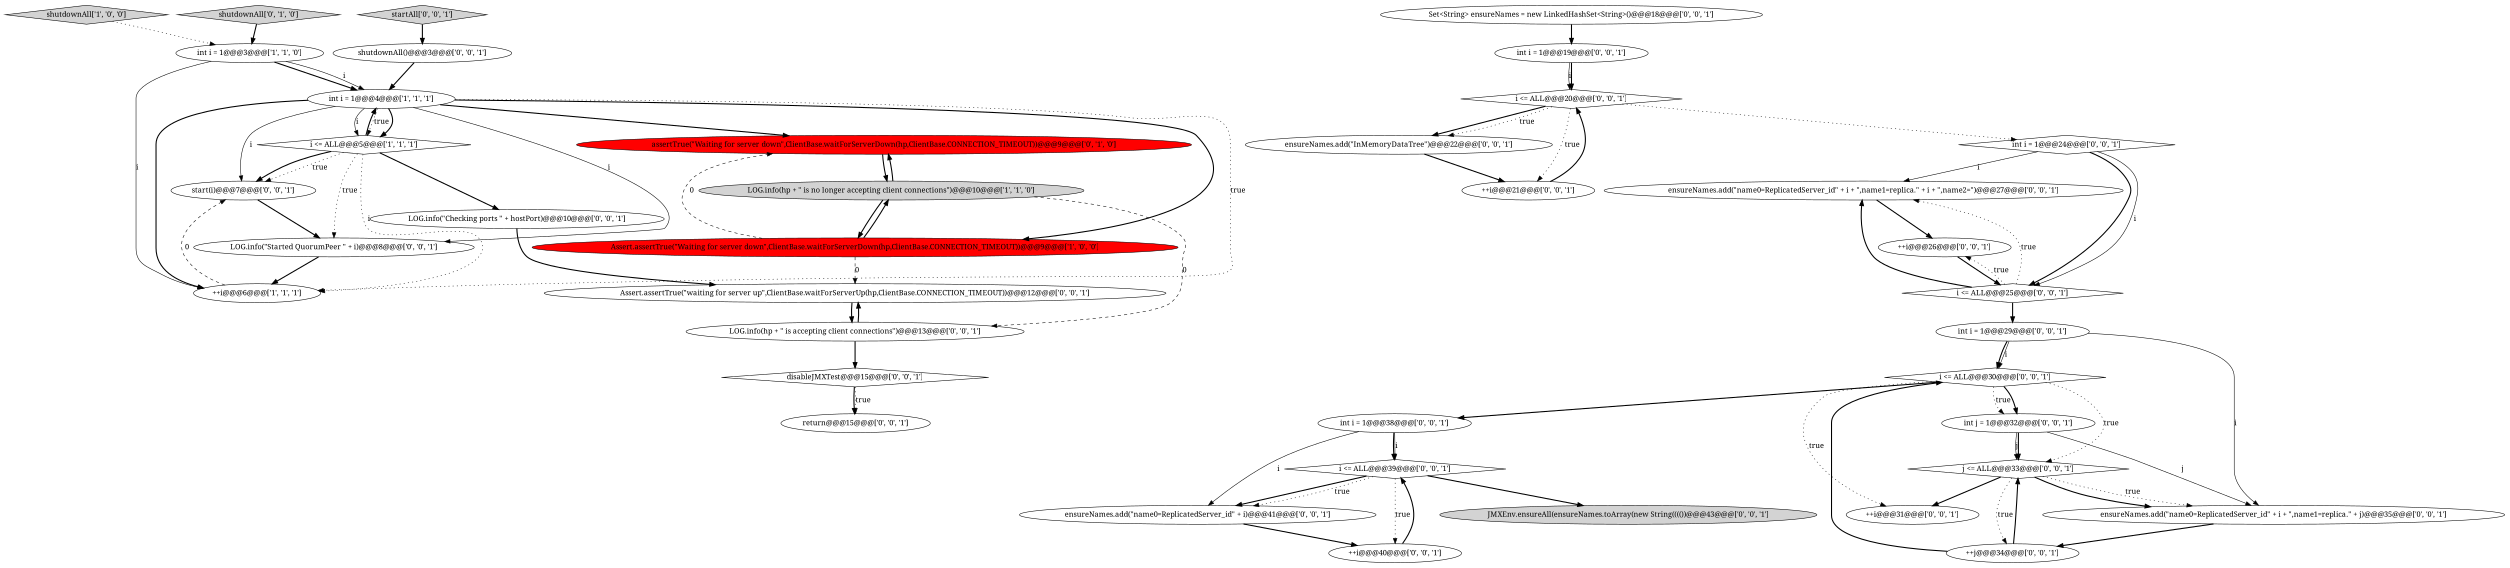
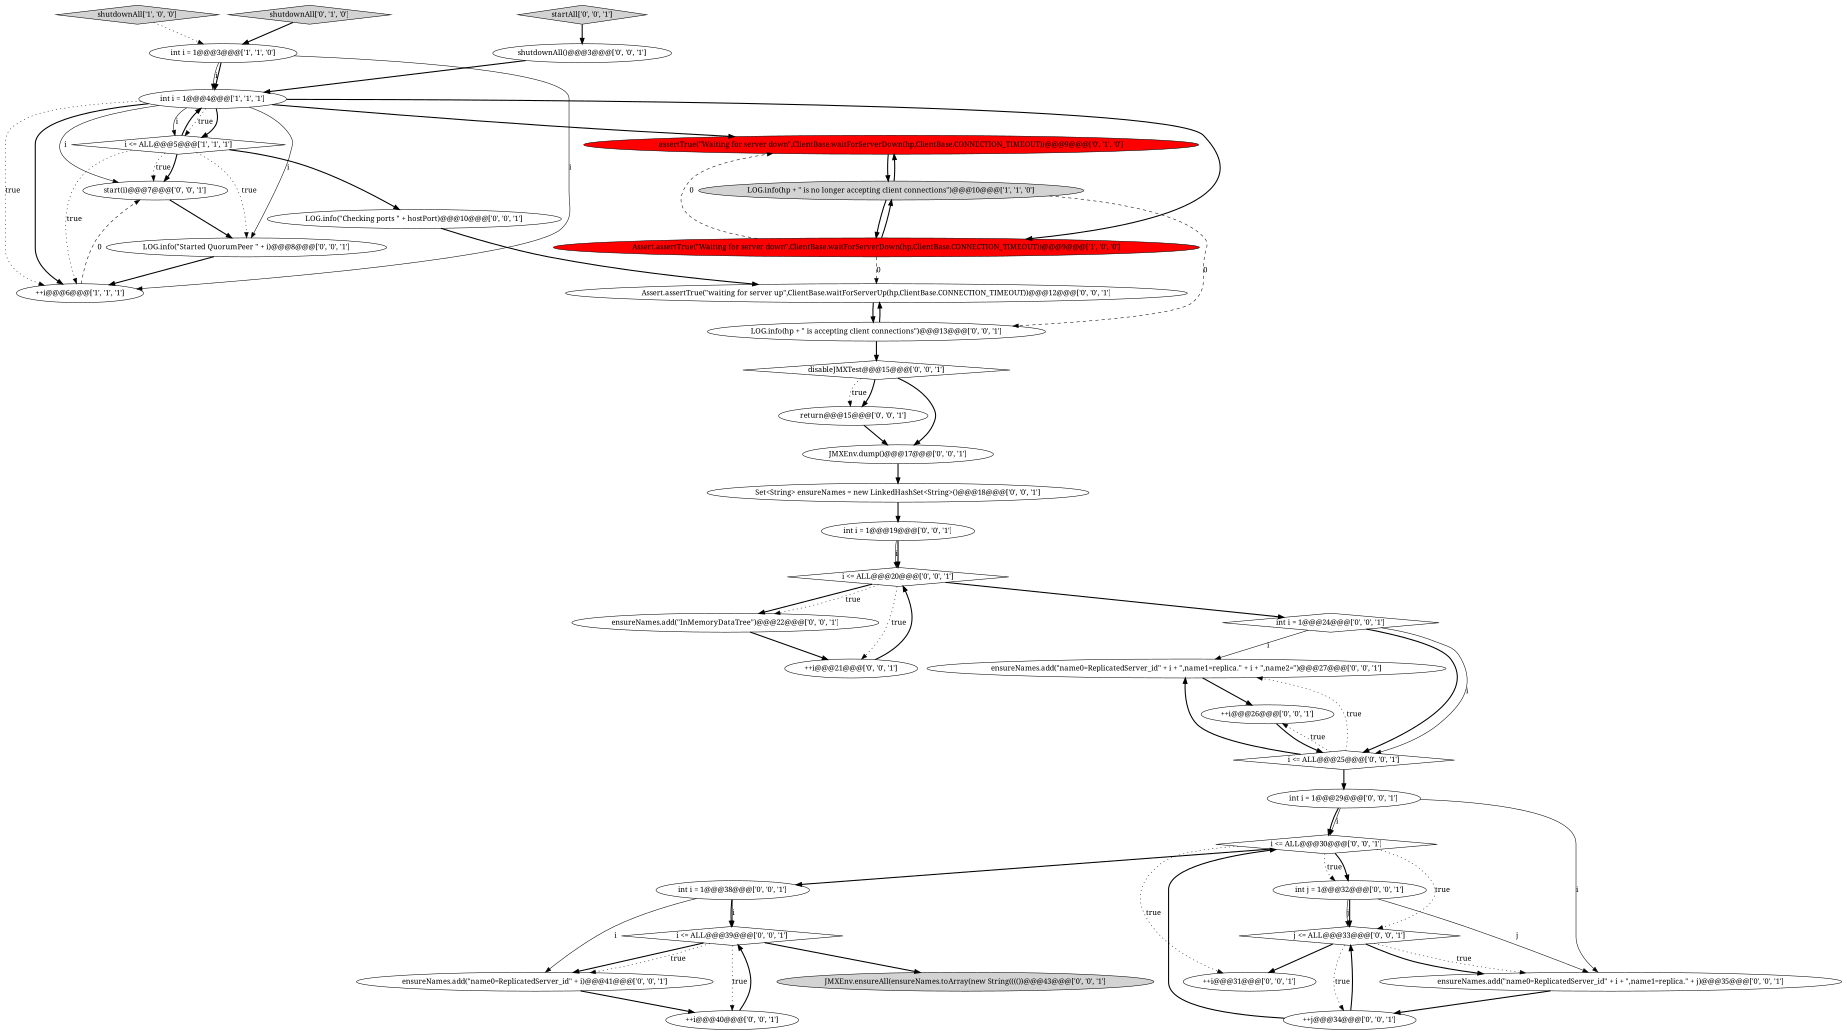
edge "i <= ALL@@@20@@@['0', '0', '1']" -> "int i = 1@@@24@@@['0', '0', '1']": style dotted -> bold
edge "i <= ALL@@@5@@@['1', '1', '1']" -> "++i@@@6@@@['1', '1', '1']": label "i" -> "true"
node "JMXEnv.dump()@@@17@@@['0', '0', '1']": added
